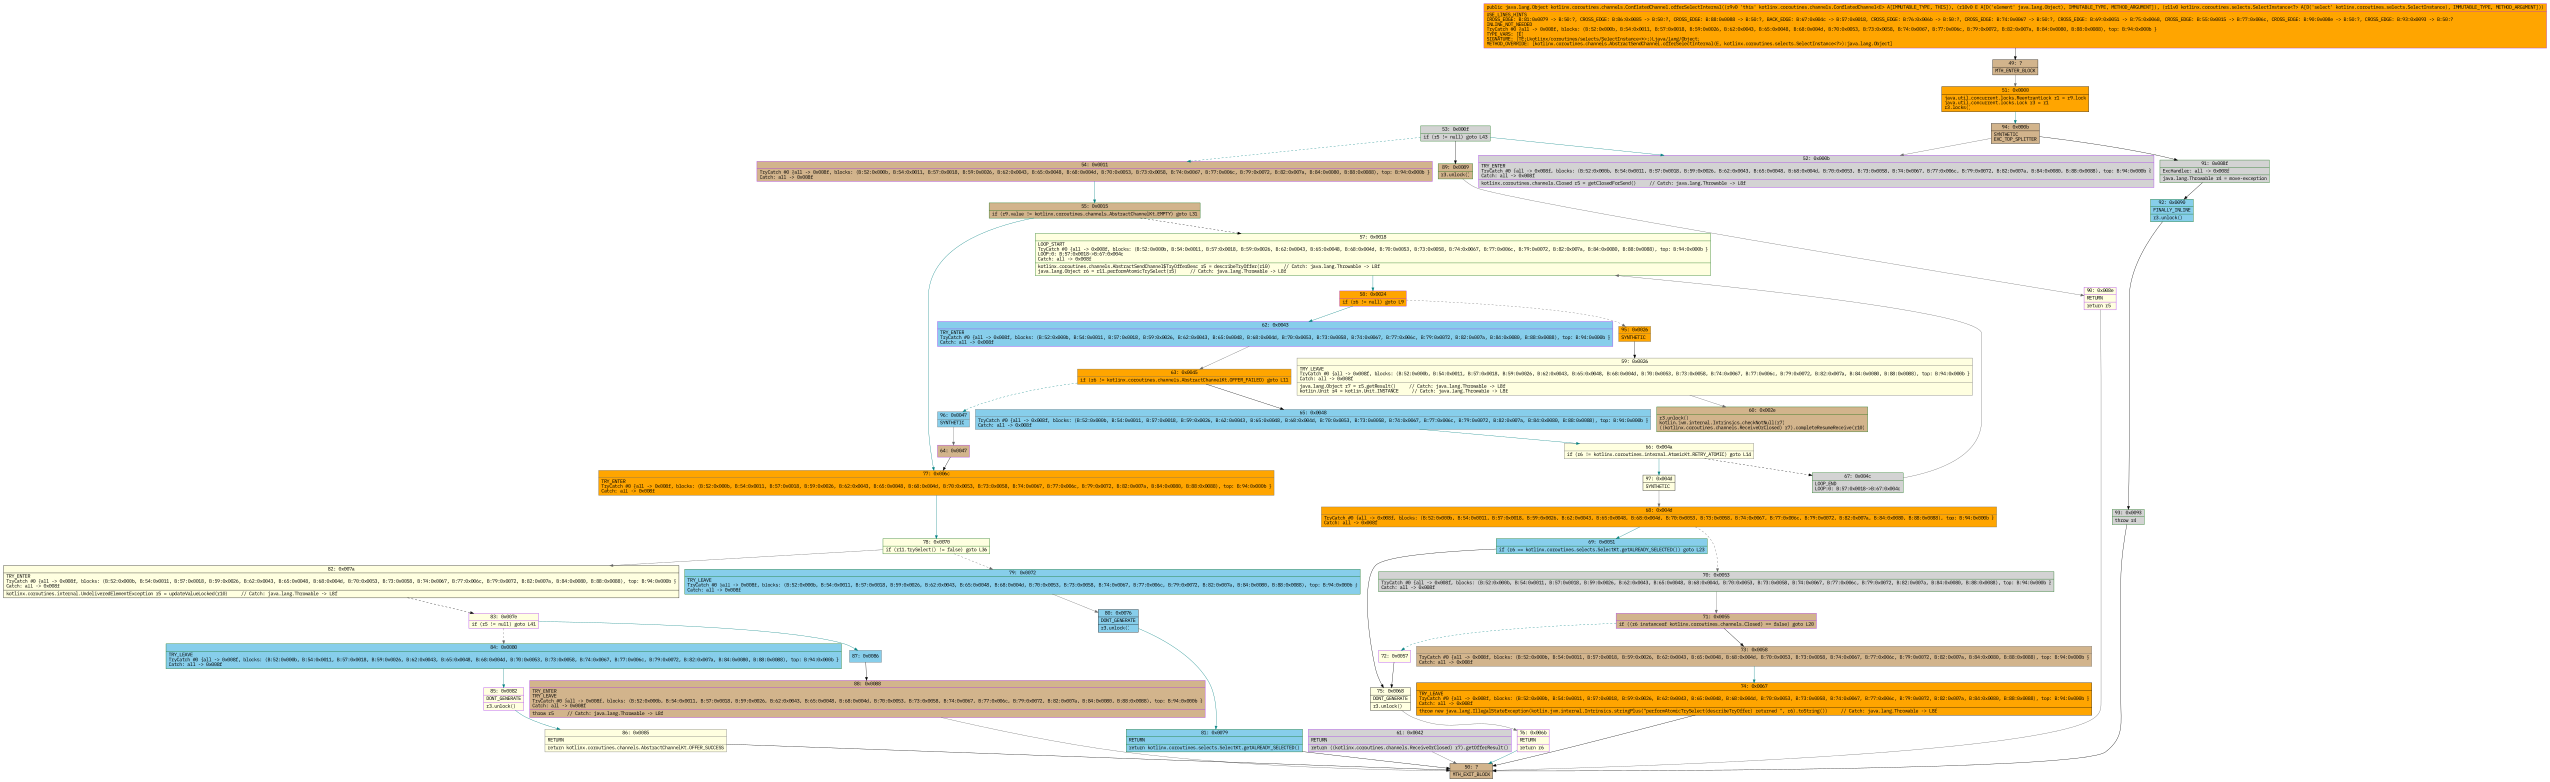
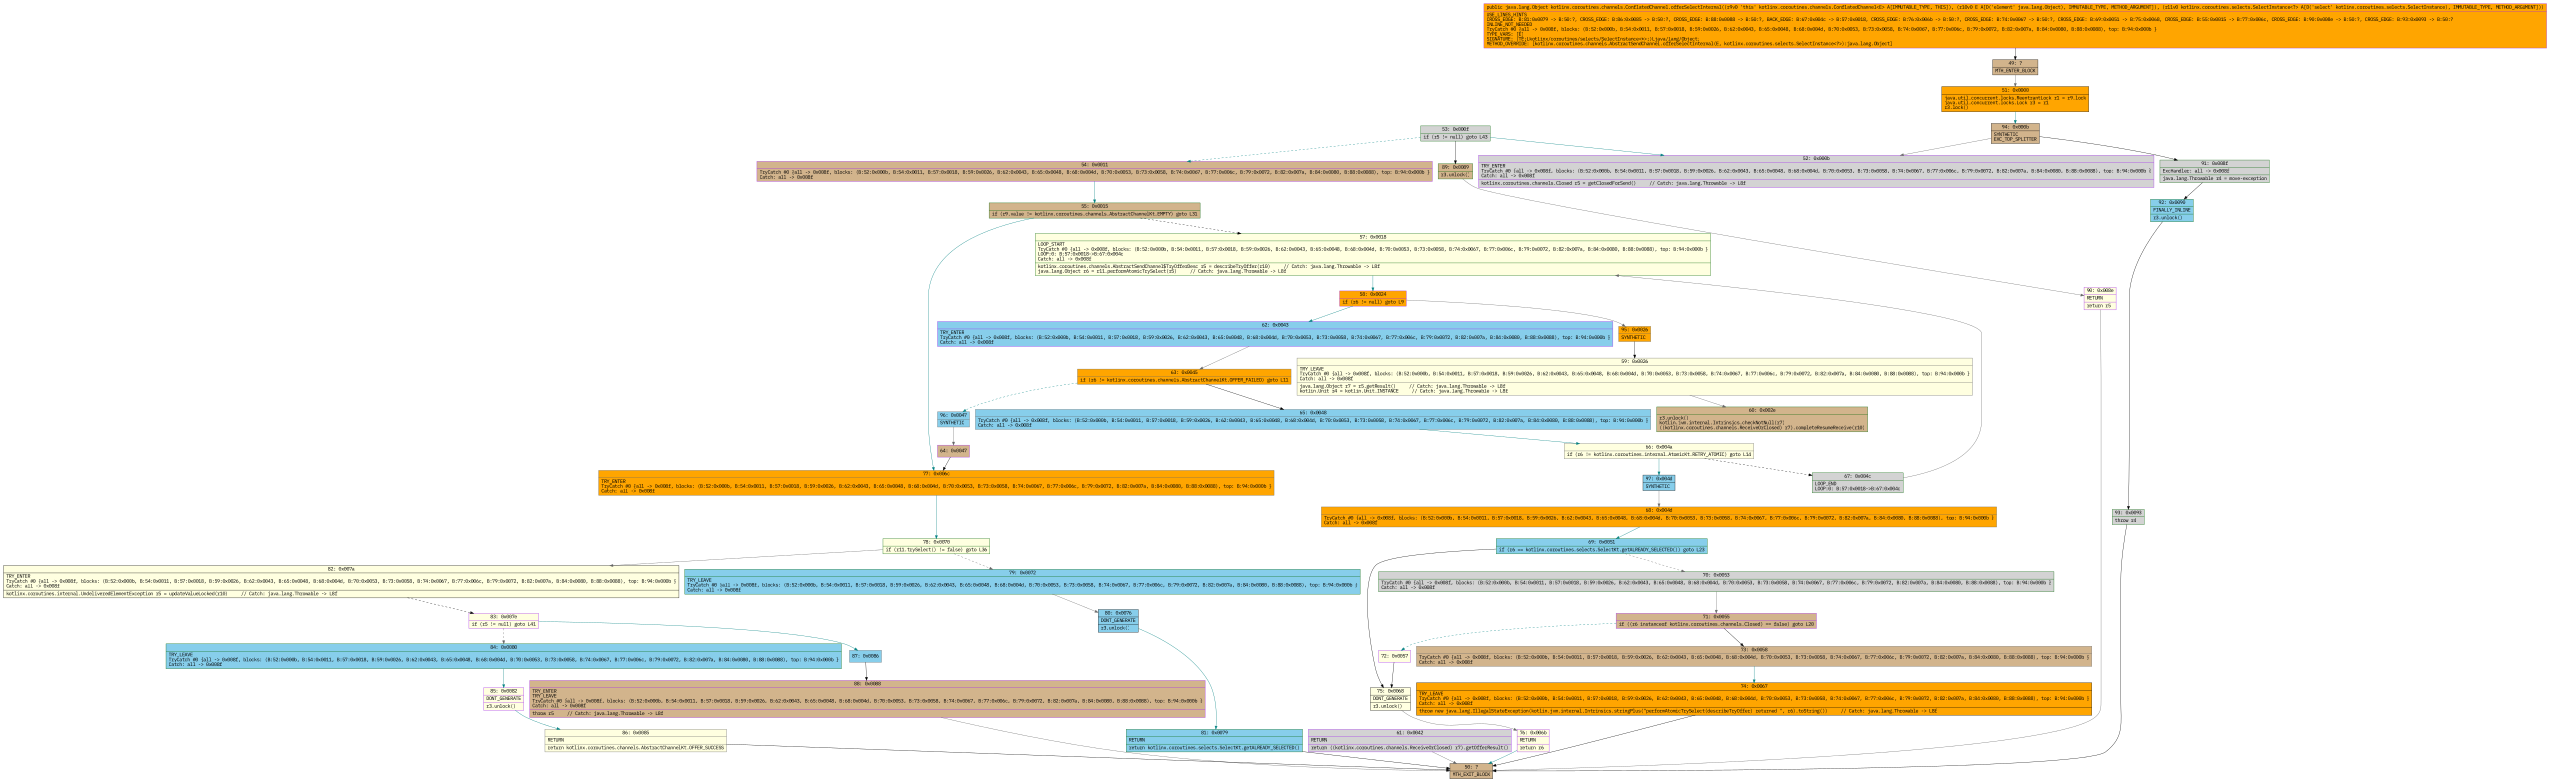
node "51: 0x0000": text "r3.locks()" -> "r3.lock()"
edge "58: 0x0024" -> "95: 0x0026": style dashed -> solid
node "97: 0x004d": fillcolor lightyellow -> skyblue
edge "68: 0x004d" -> "70: 0x0053": now "69: 0x0051" -> "70: 0x0053"
